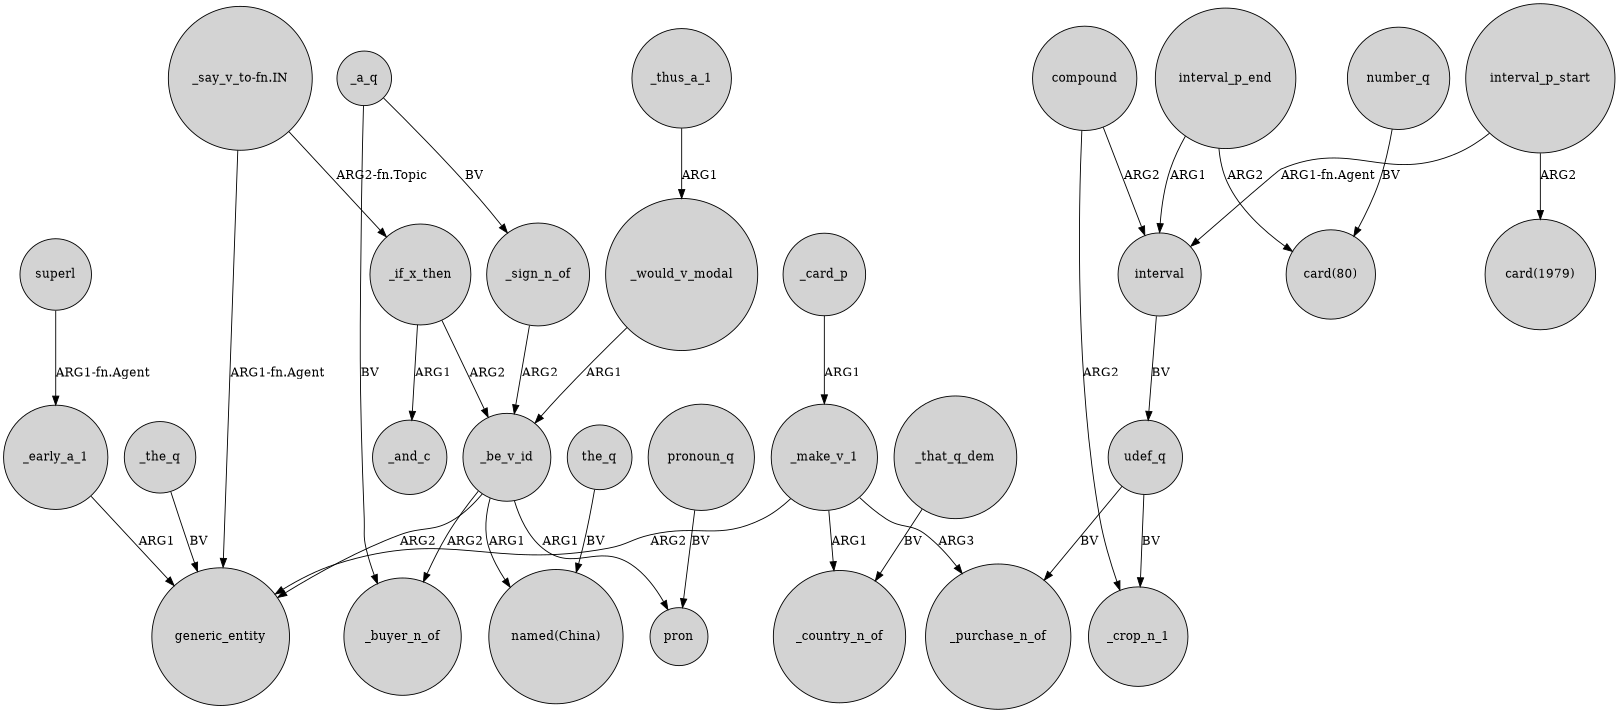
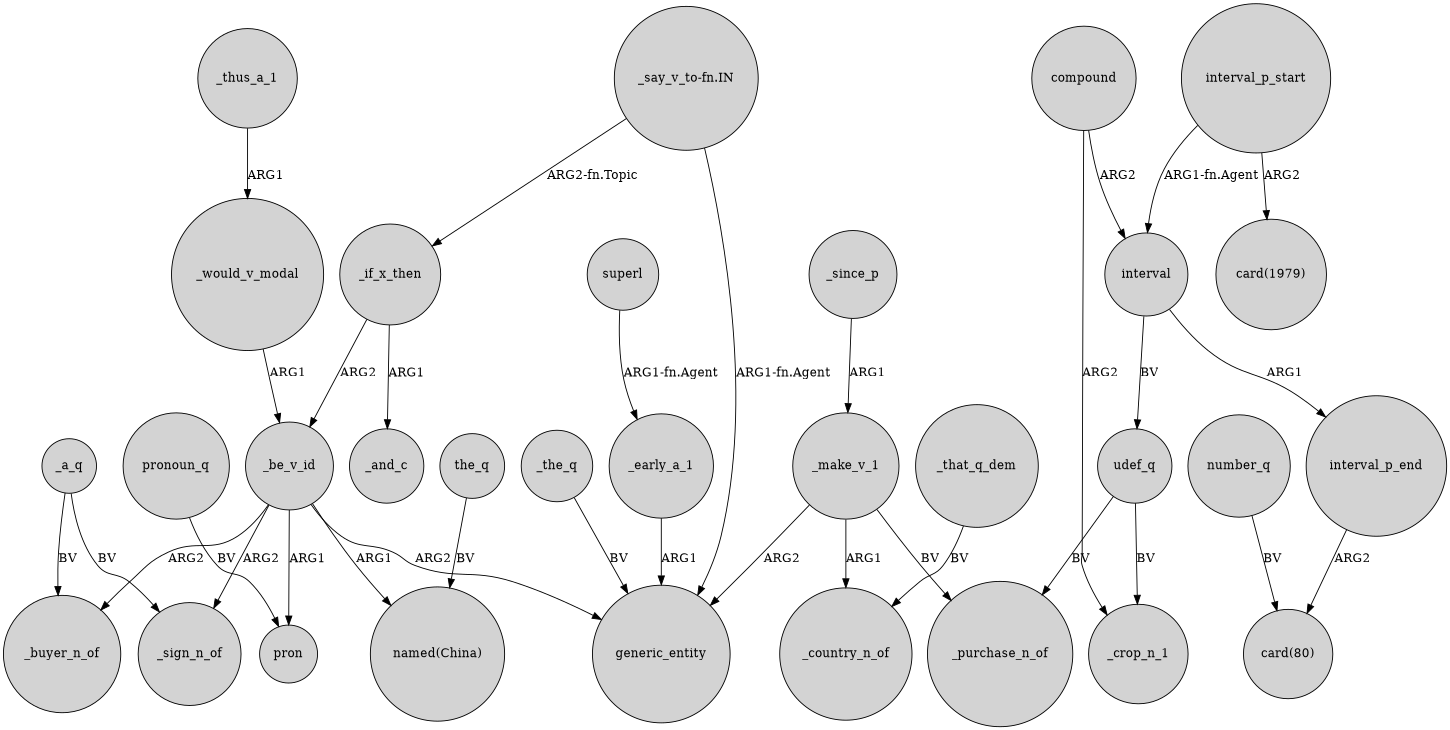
edge "interval_p_end" -> "interval": reversed
node "_card_p": label "_card_p" -> "_since_p"
edge "_sign_n_of" -> "_be_v_id": reversed
edge "_make_v_1" -> "_purchase_n_of": label "ARG3" -> "BV"
